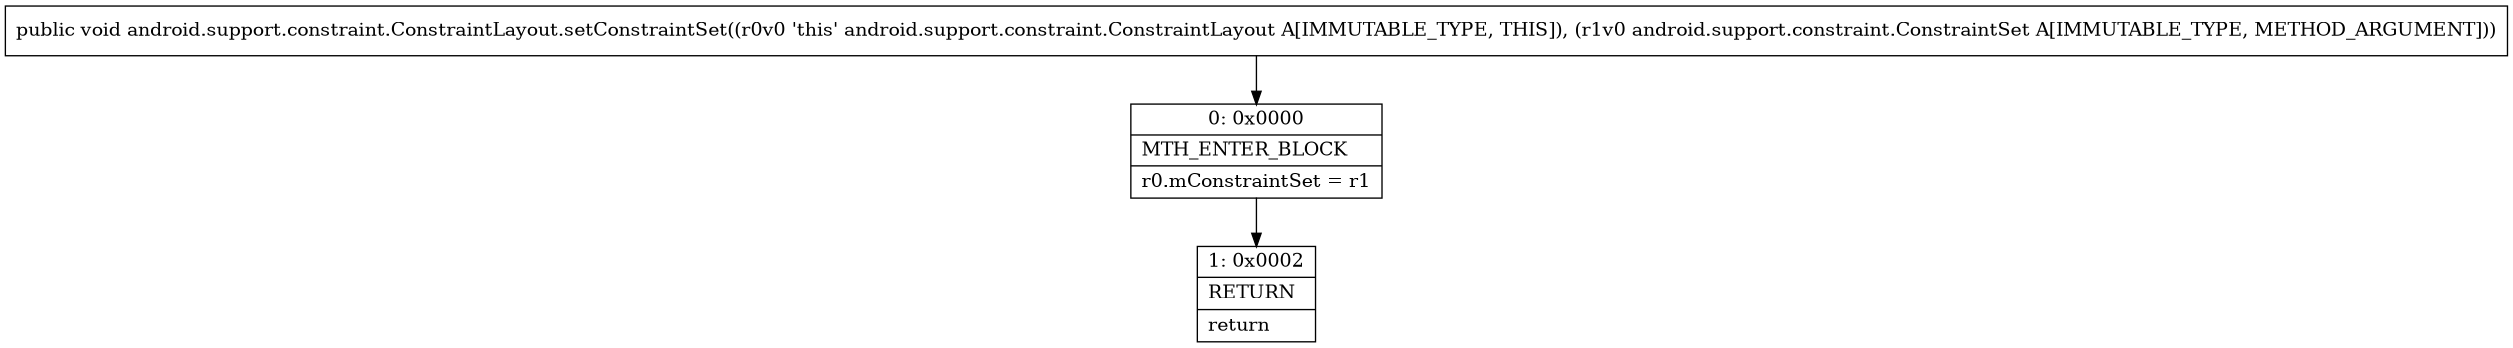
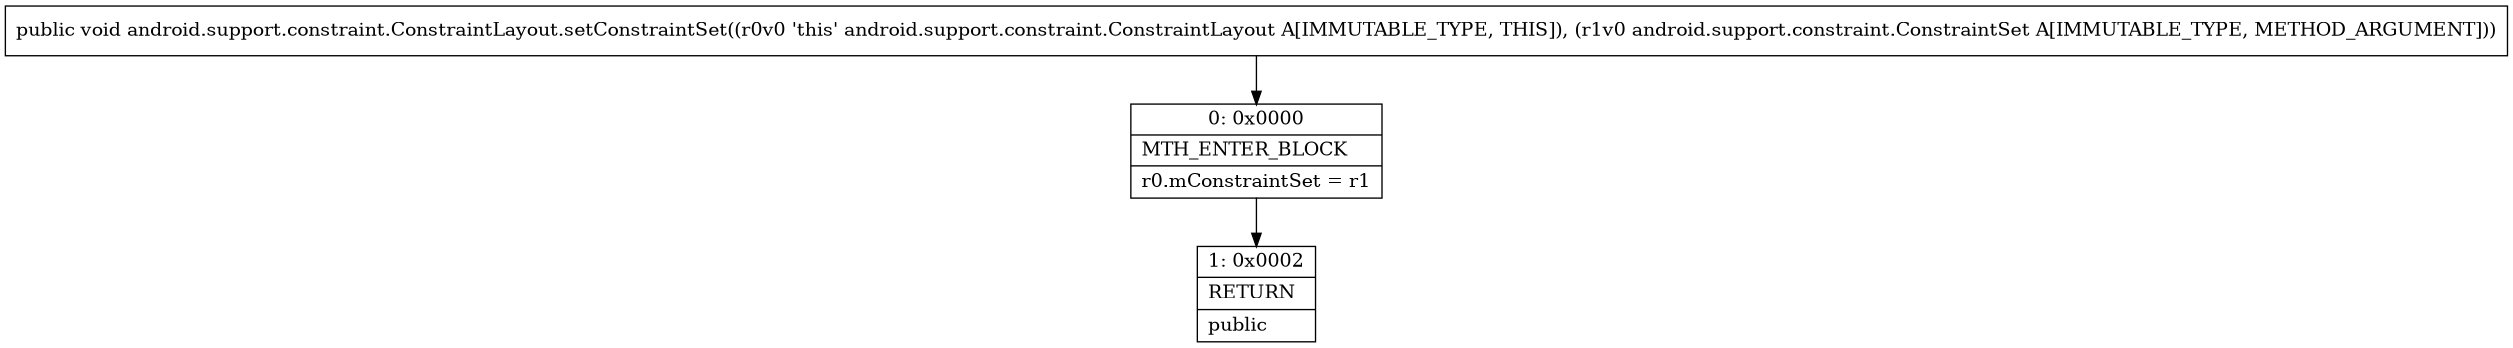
node "1: 0x0002": text "return" -> "public"
